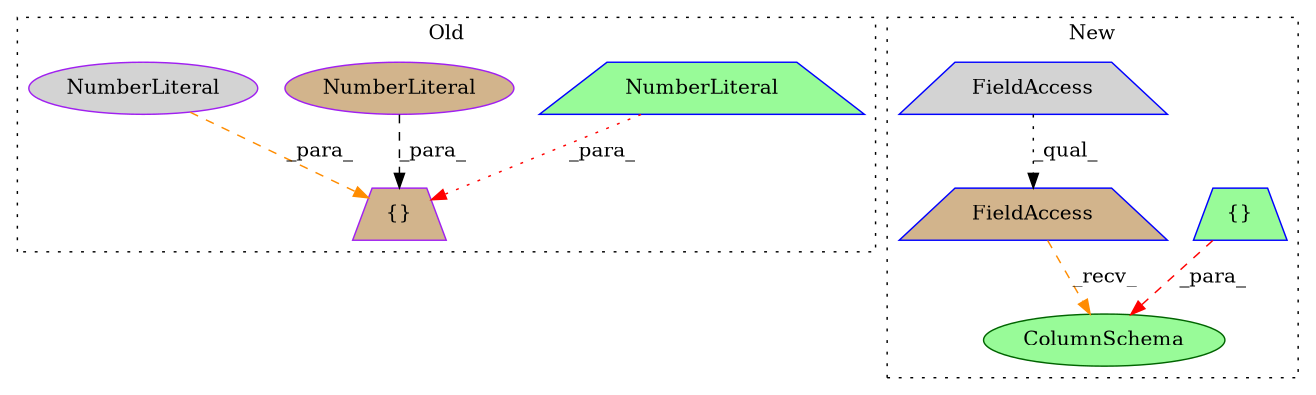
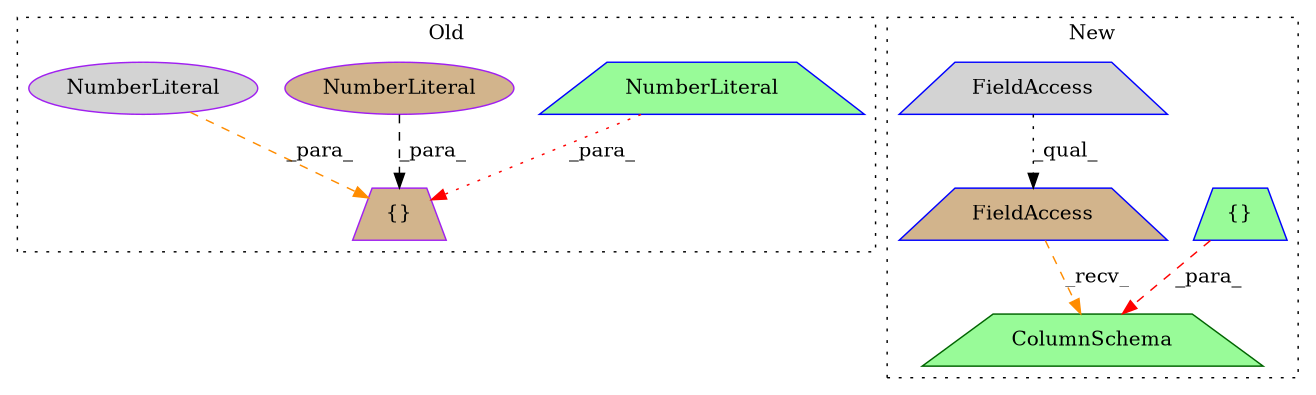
node "ColumnSchema": shape ellipse -> trapezium
